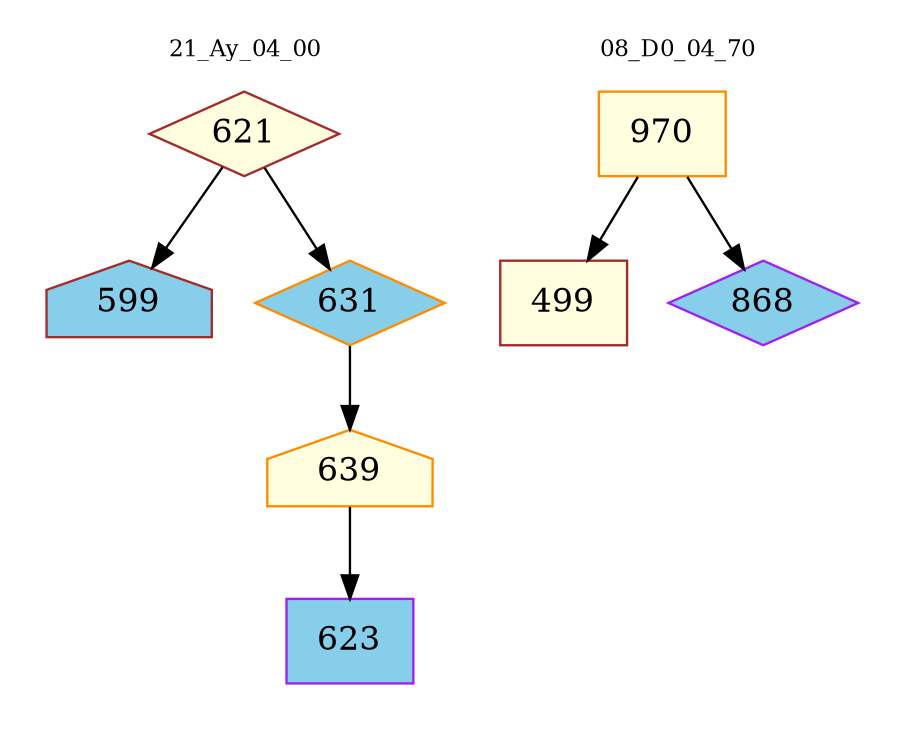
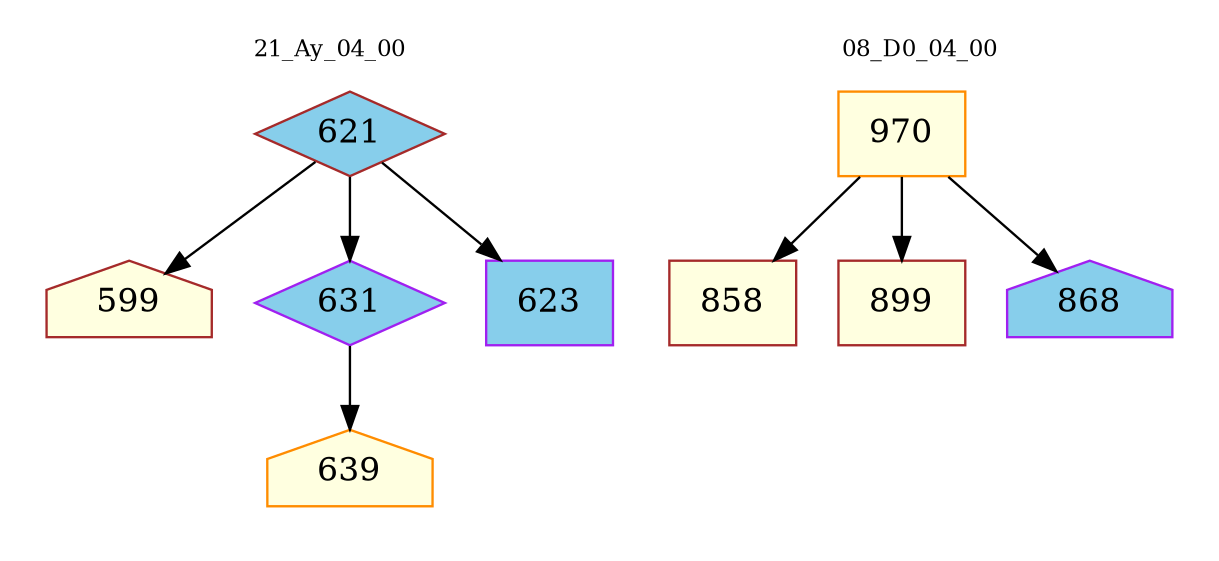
cluster "08_D0_04_70": label "08_D0_04_70" -> "08_D0_04_00"
node "621": fillcolor lightyellow -> skyblue
node "599": fillcolor skyblue -> lightyellow
node "631": color darkorange -> purple
node "499": label "499" -> "899"
node "858": added
node "868": shape diamond -> house
edge "639" -> "623": now "621" -> "623"
